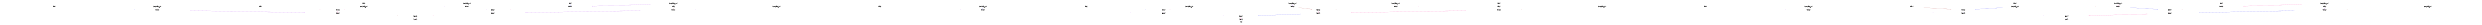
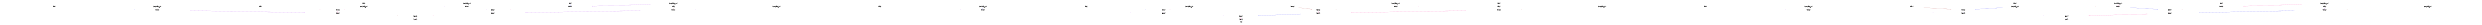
node "{Const_52|float32=7.00}": removed
